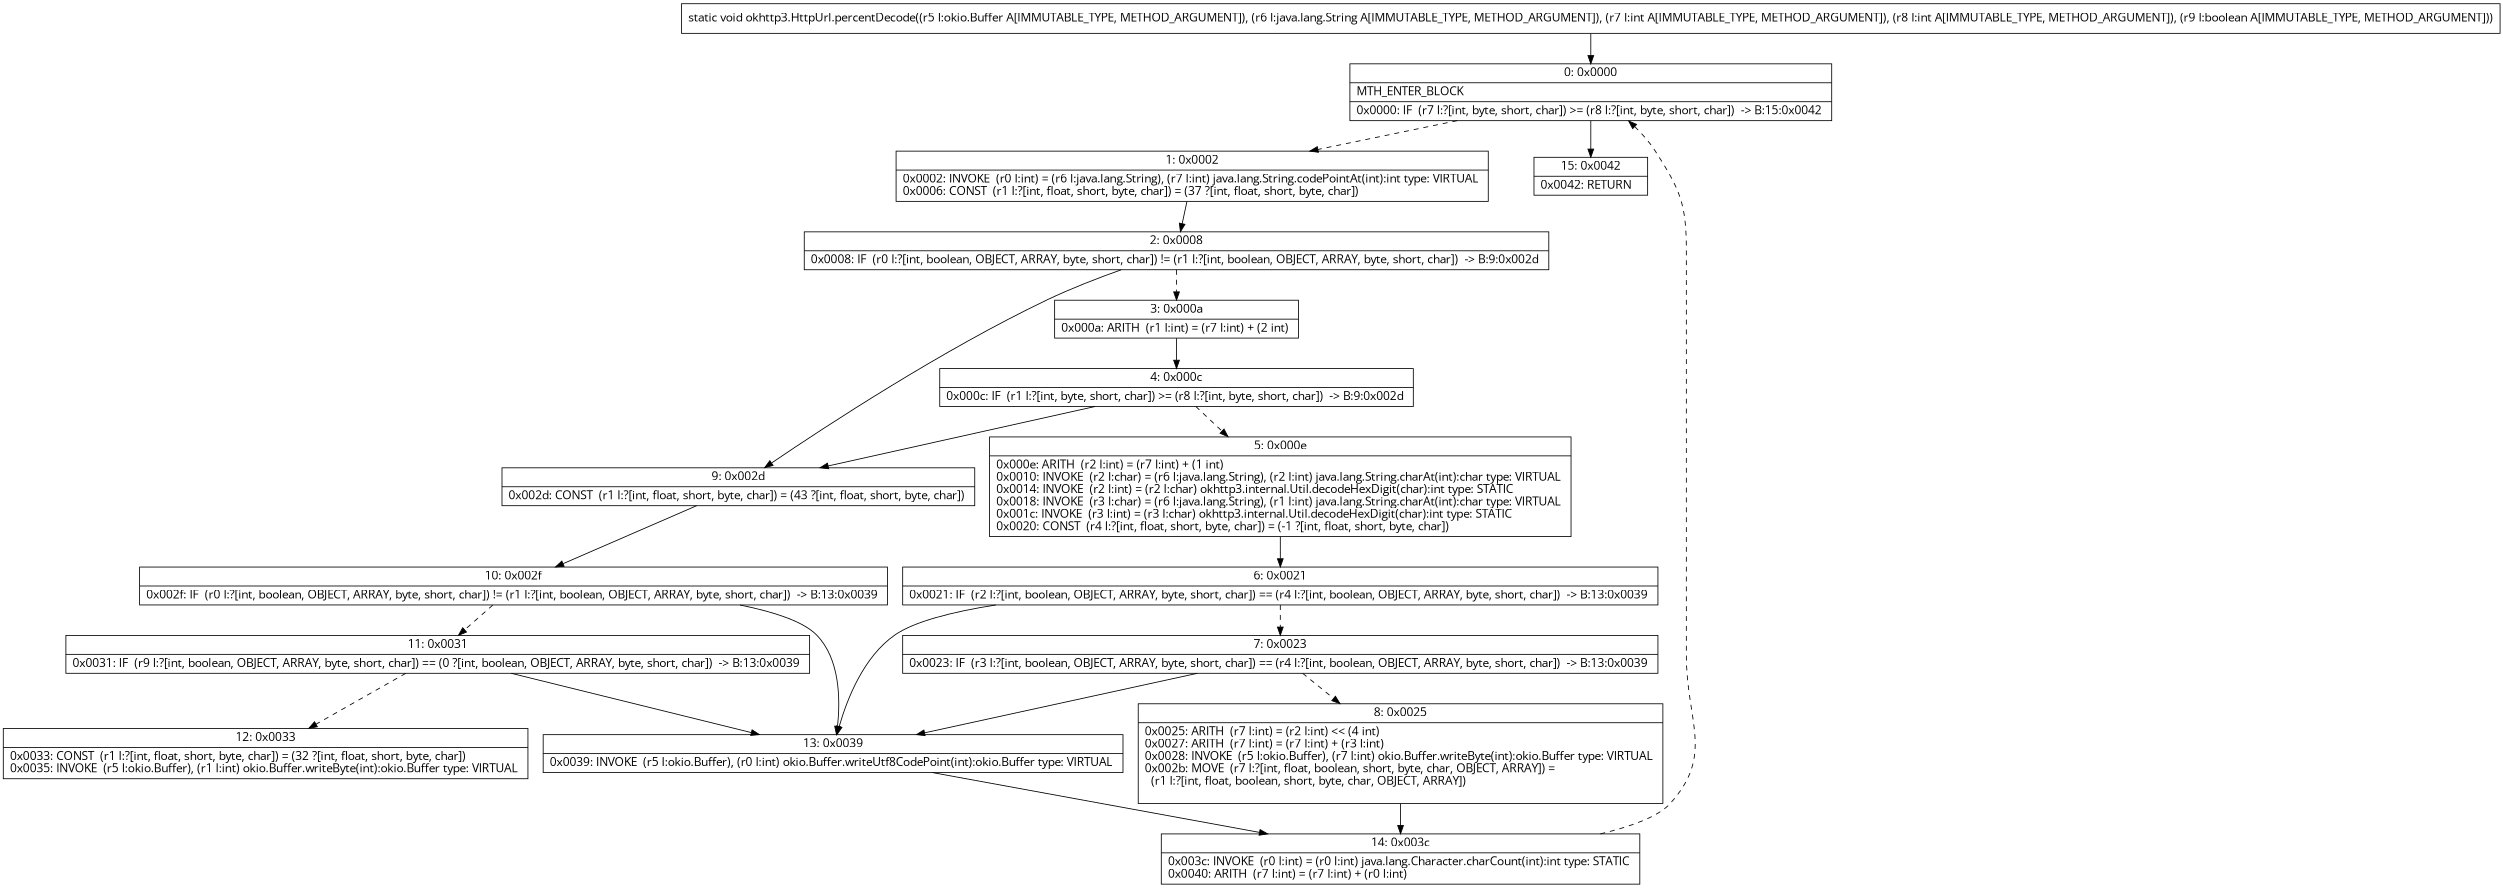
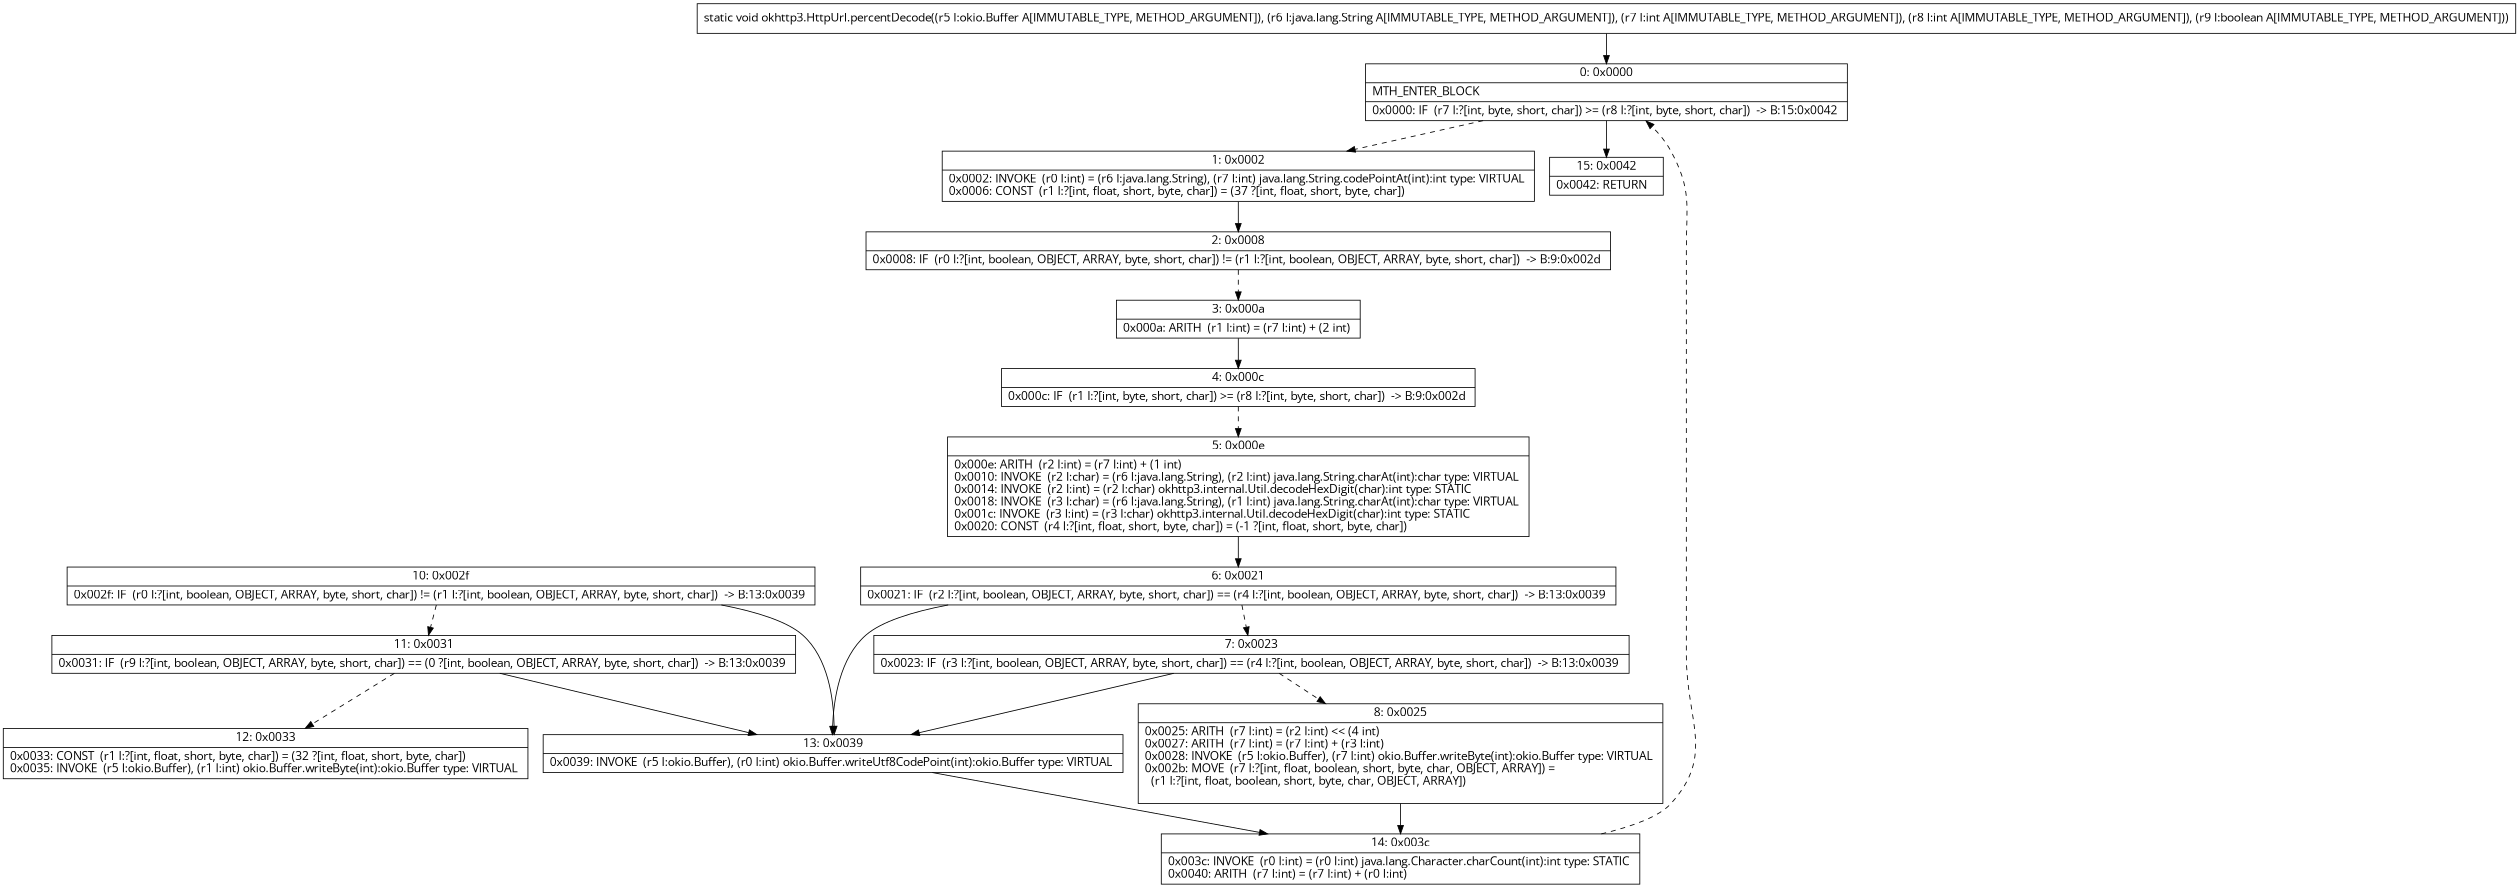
node "9: 0x002d": removed
